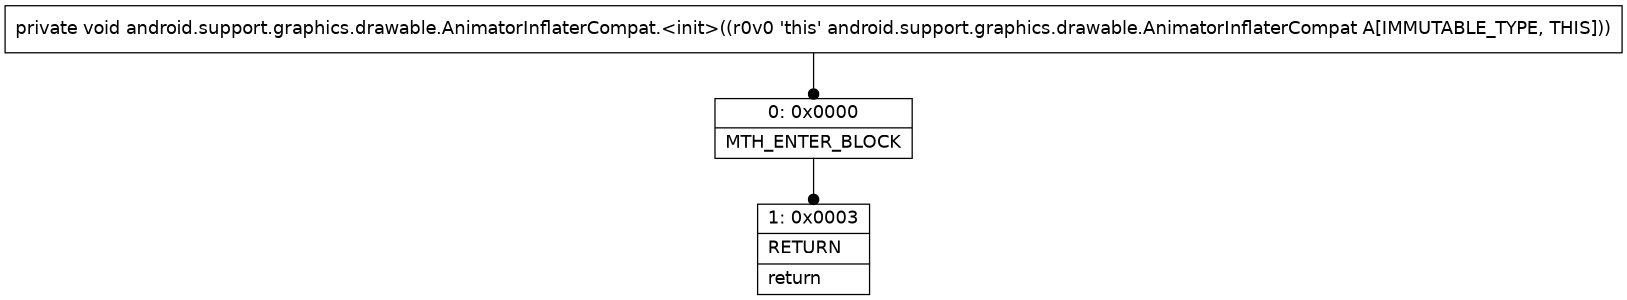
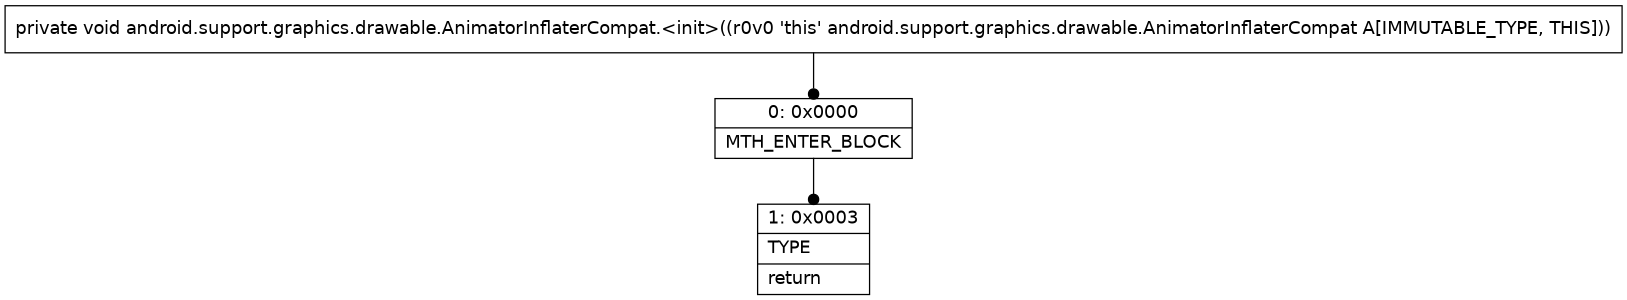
node "1: 0x0003": text "RETURN" -> "TYPE"
